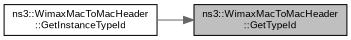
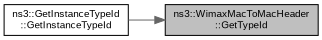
node "ns3::WimaxMacToMacHeader ::GetInstanceTypeId": label "ns3::WimaxMacToMacHeader ::GetInstanceTypeId" -> "ns3::GetInstanceTypeId ::GetInstanceTypeId"
